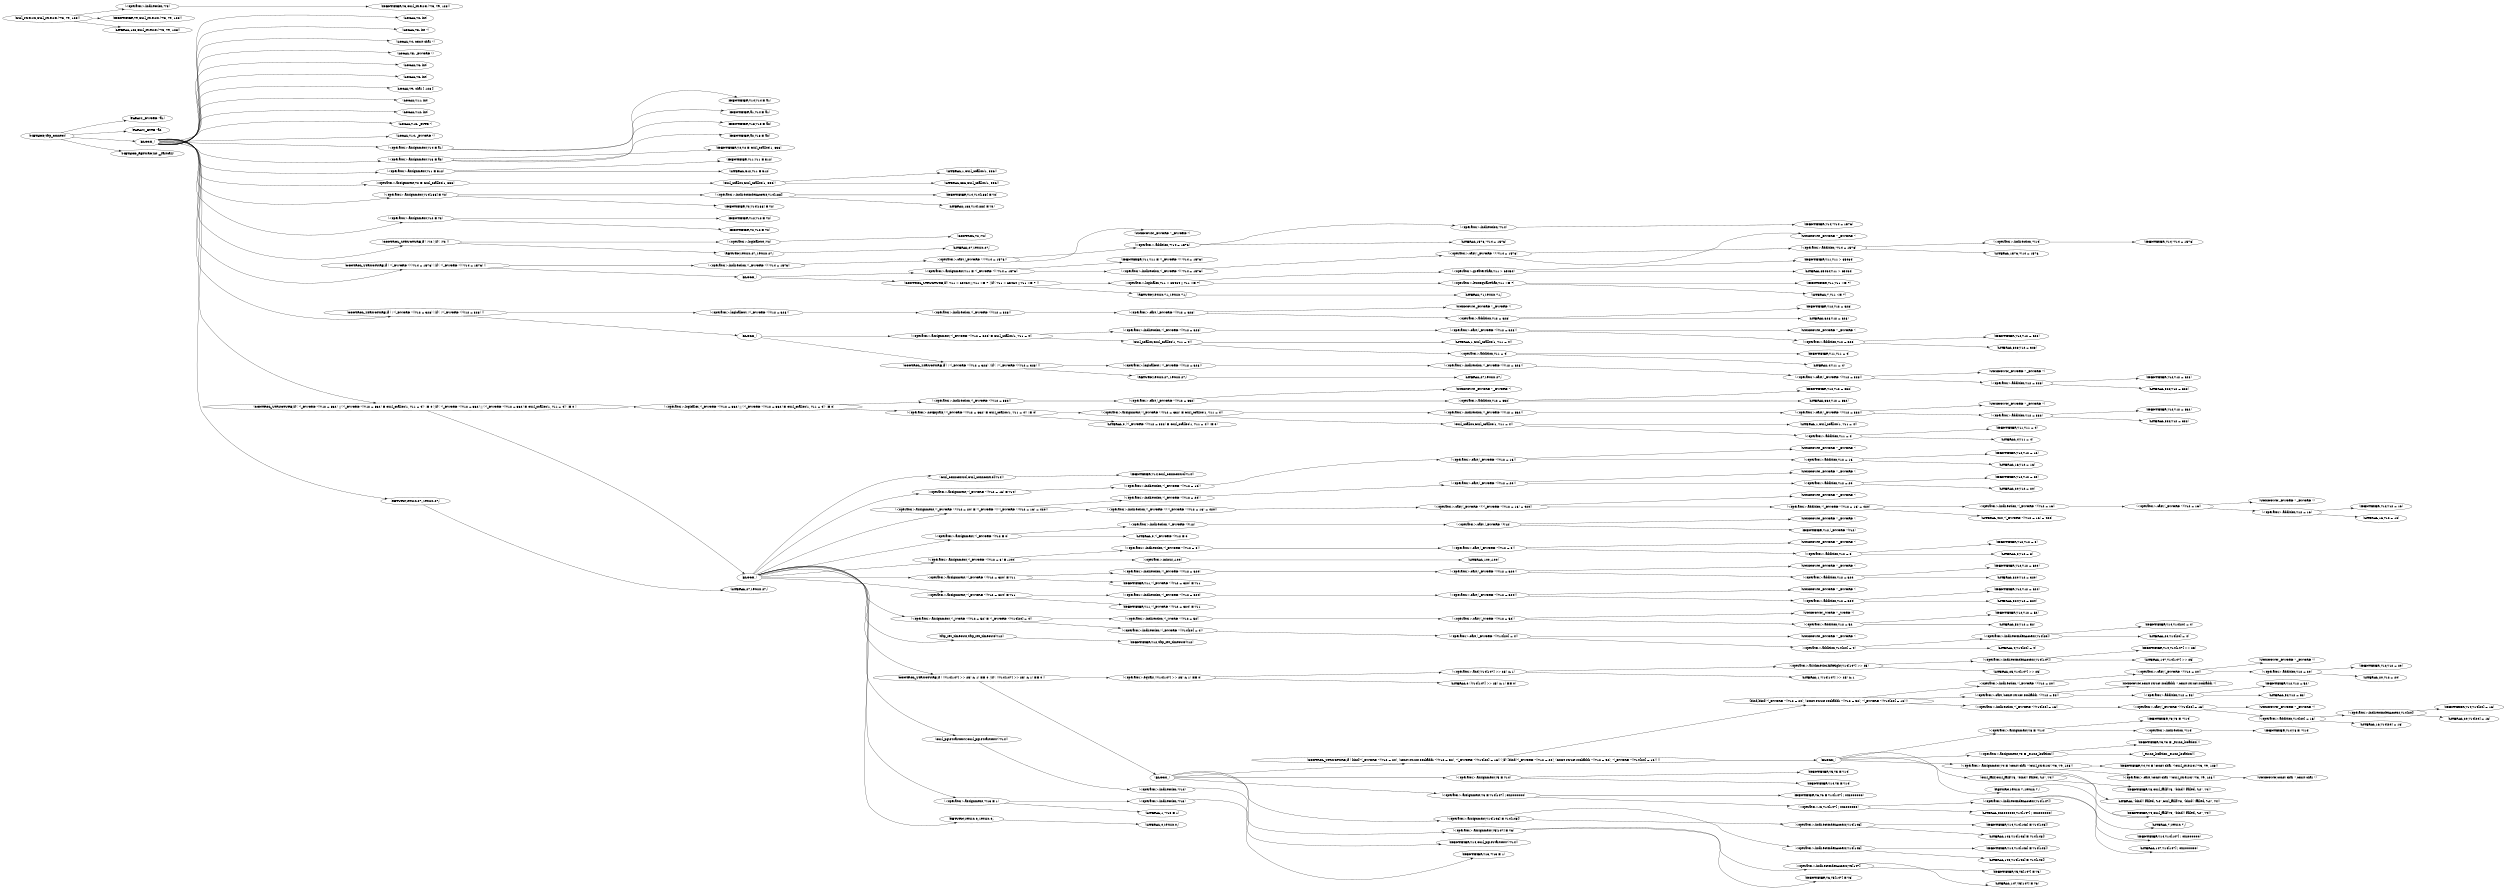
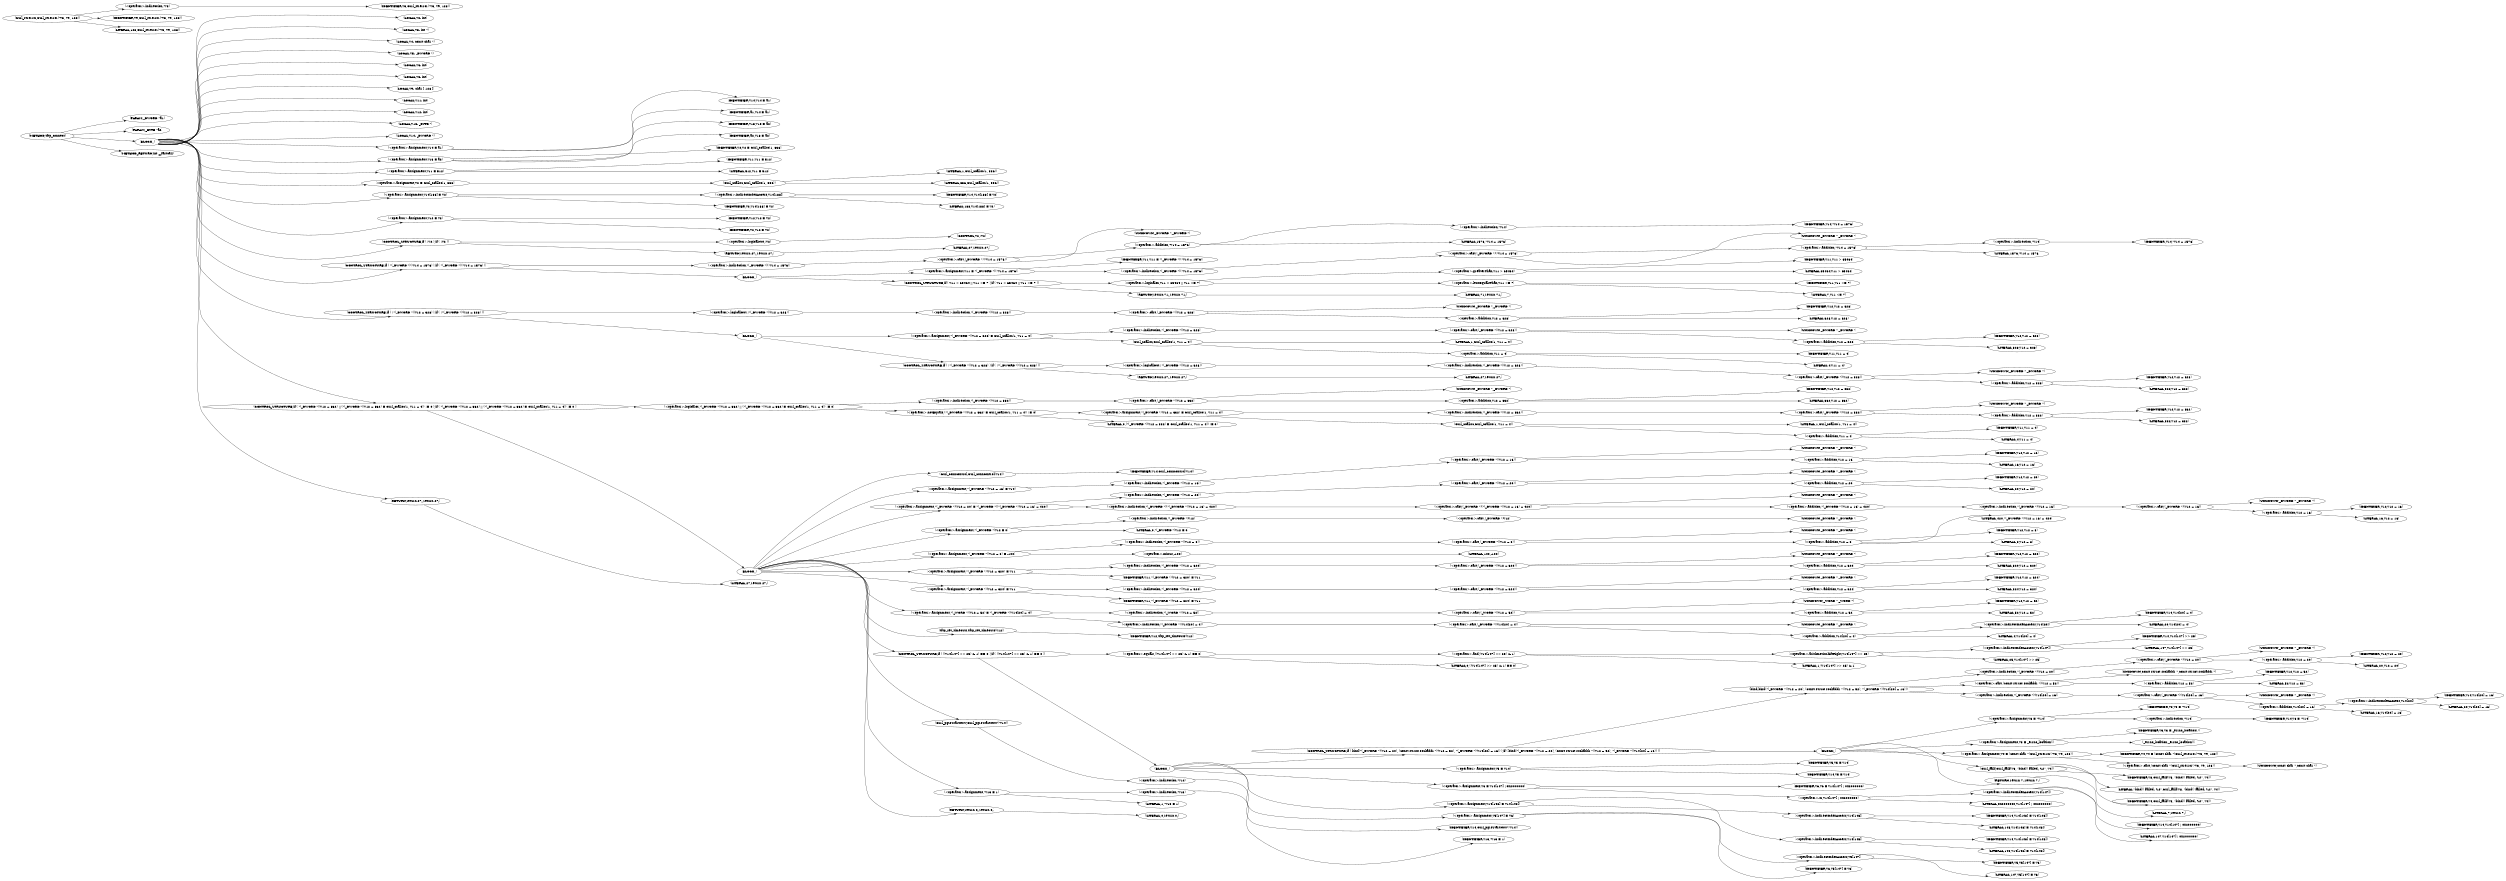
edge "(<operator>.addition,*(_DWORD *)(v12 + 16) + 420)" -> "(LITERAL,420,*(_DWORD *)(v12 + 16) + 420)": now "(<operator>.addition,v12 + 8)" -> "(LITERAL,420,*(_DWORD *)(v12 + 16) + 420)"
node "(IDENTIFIER,v12,(_DWORD *)v12)": removed
